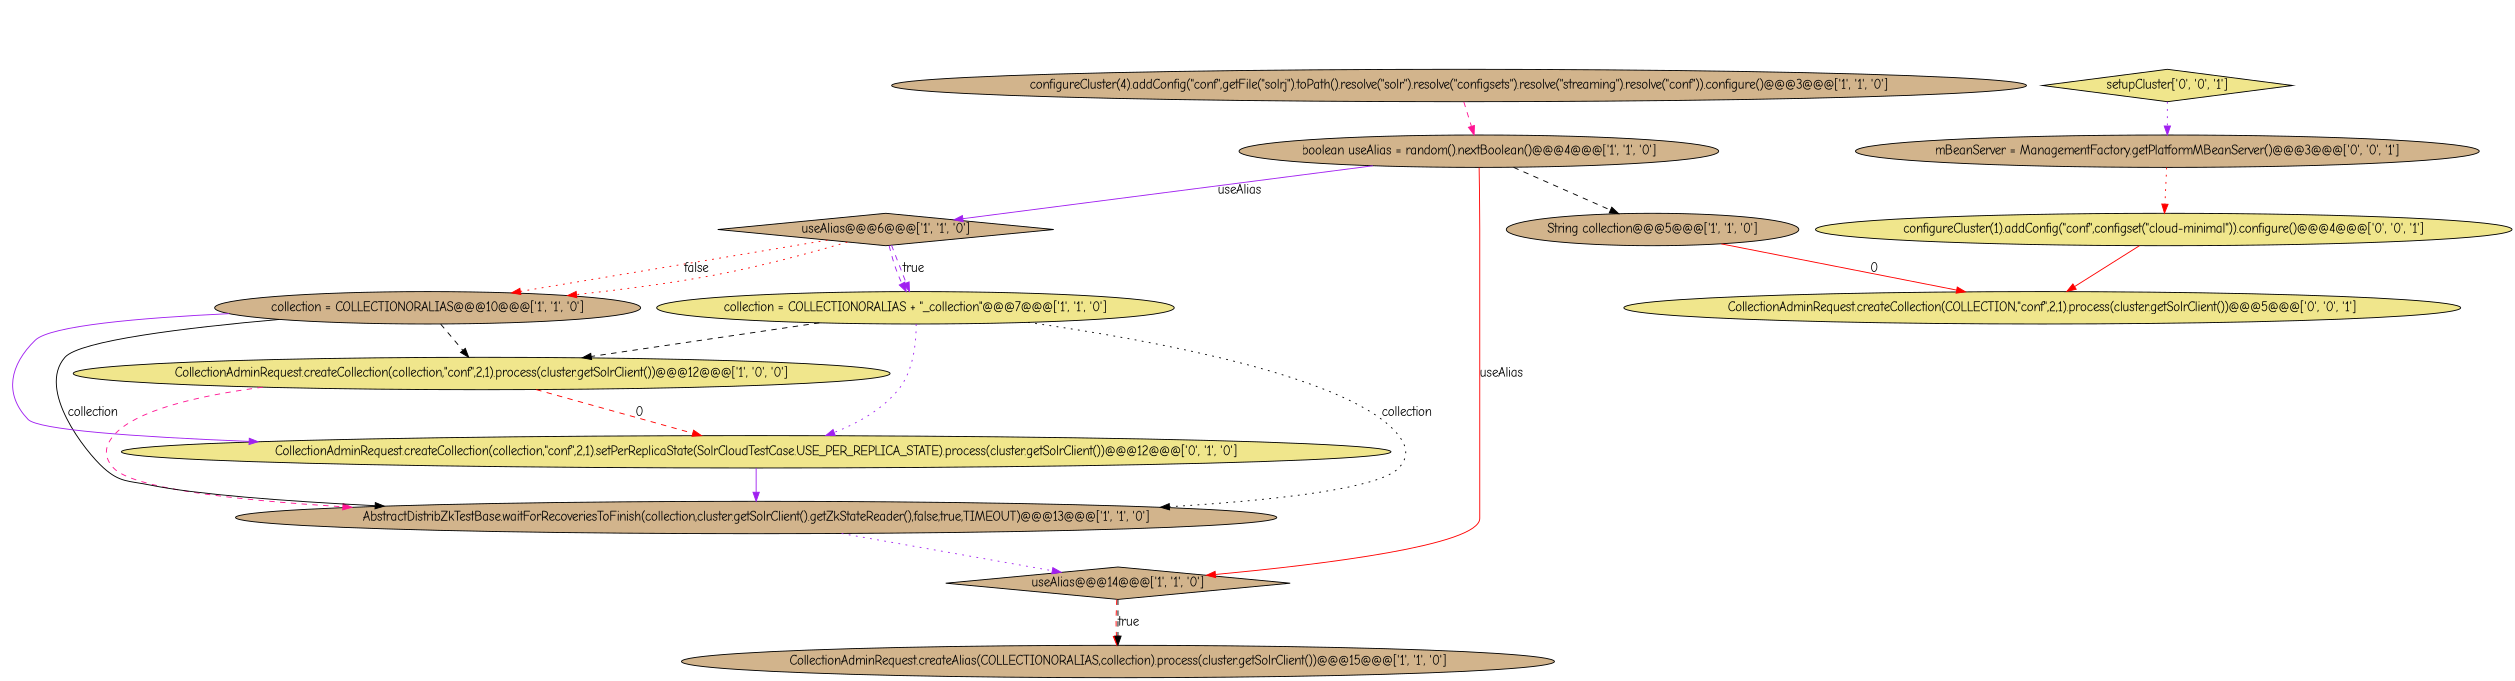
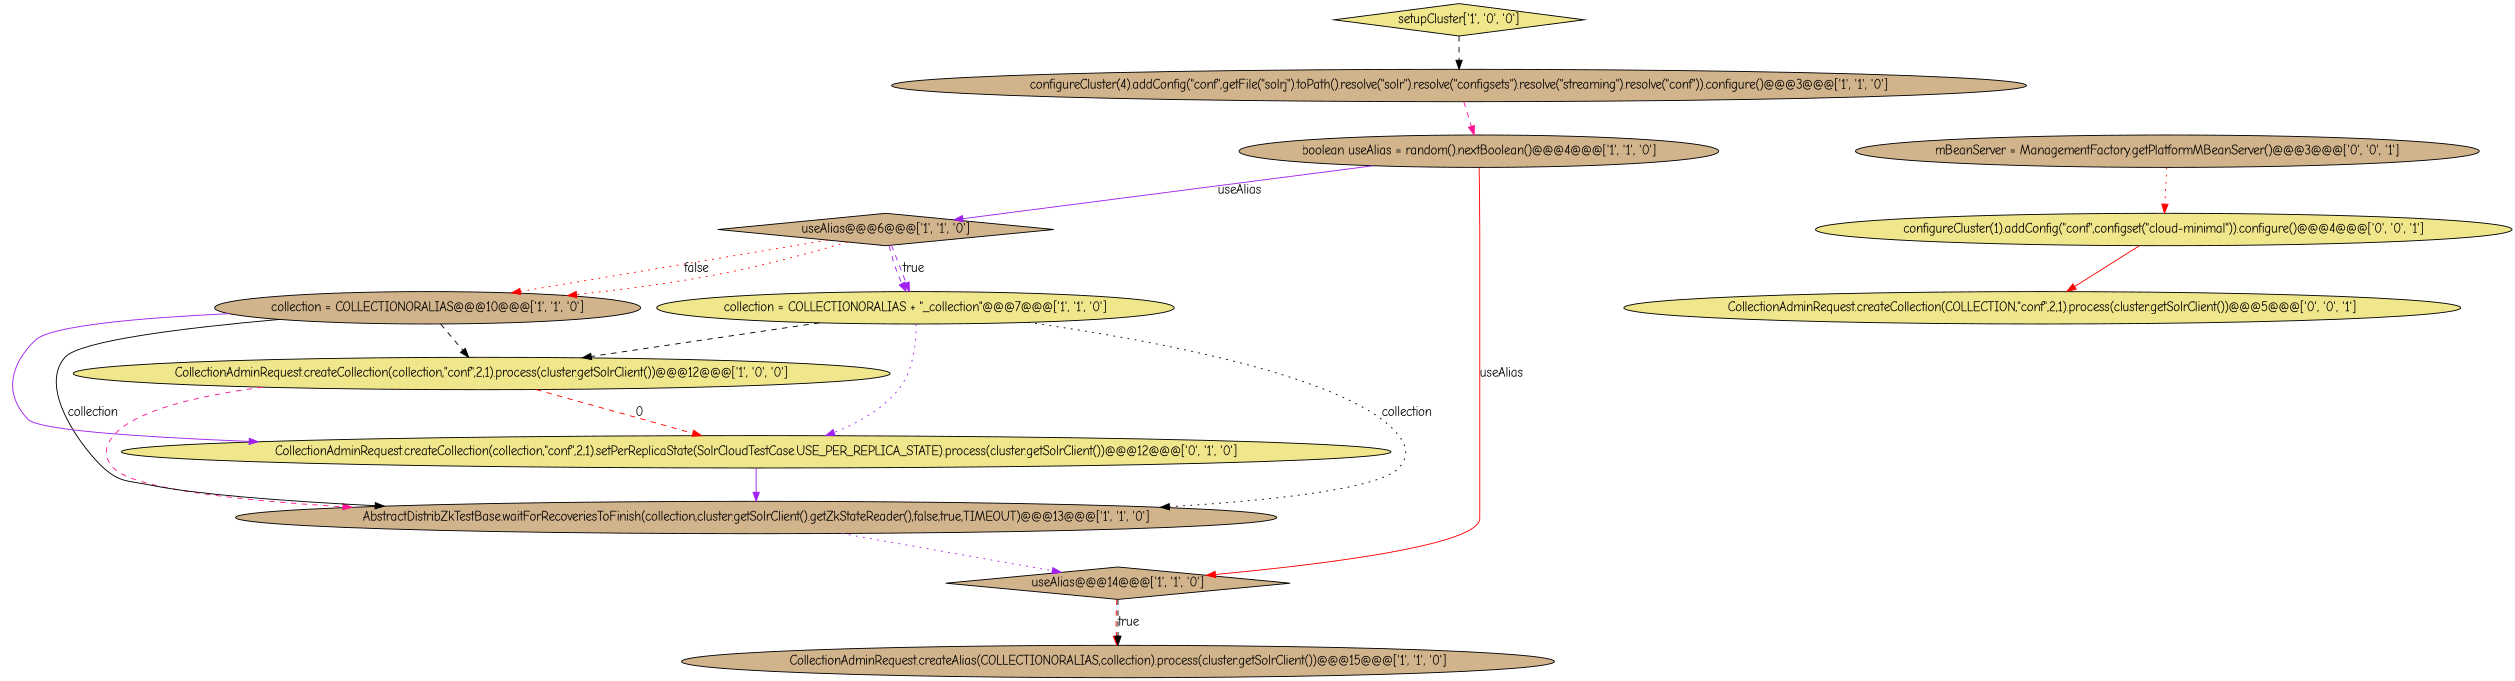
node "setupCluster['1', '0', '0']": added
node "setupCluster['0', '0', '1']": removed
node "String collection@@@5@@@['1', '1', '0']": removed
